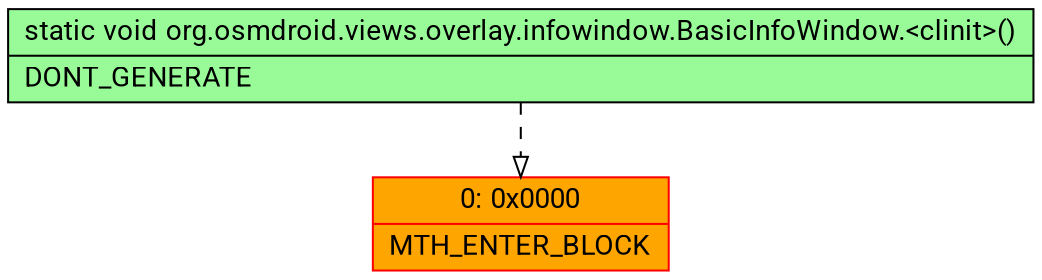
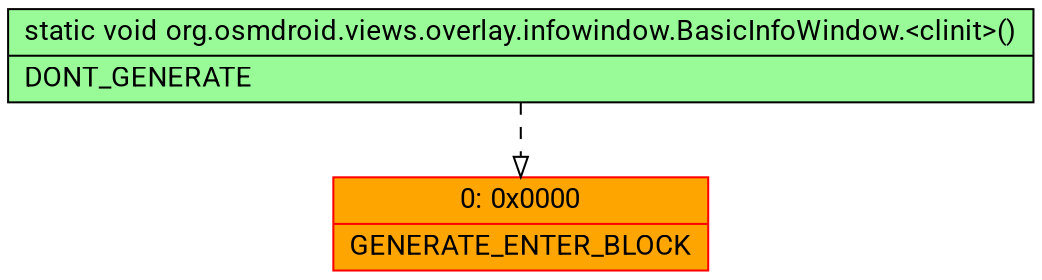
node "0: 0x0000": text "MTH_ENTER_BLOCK" -> "GENERATE_ENTER_BLOCK"
